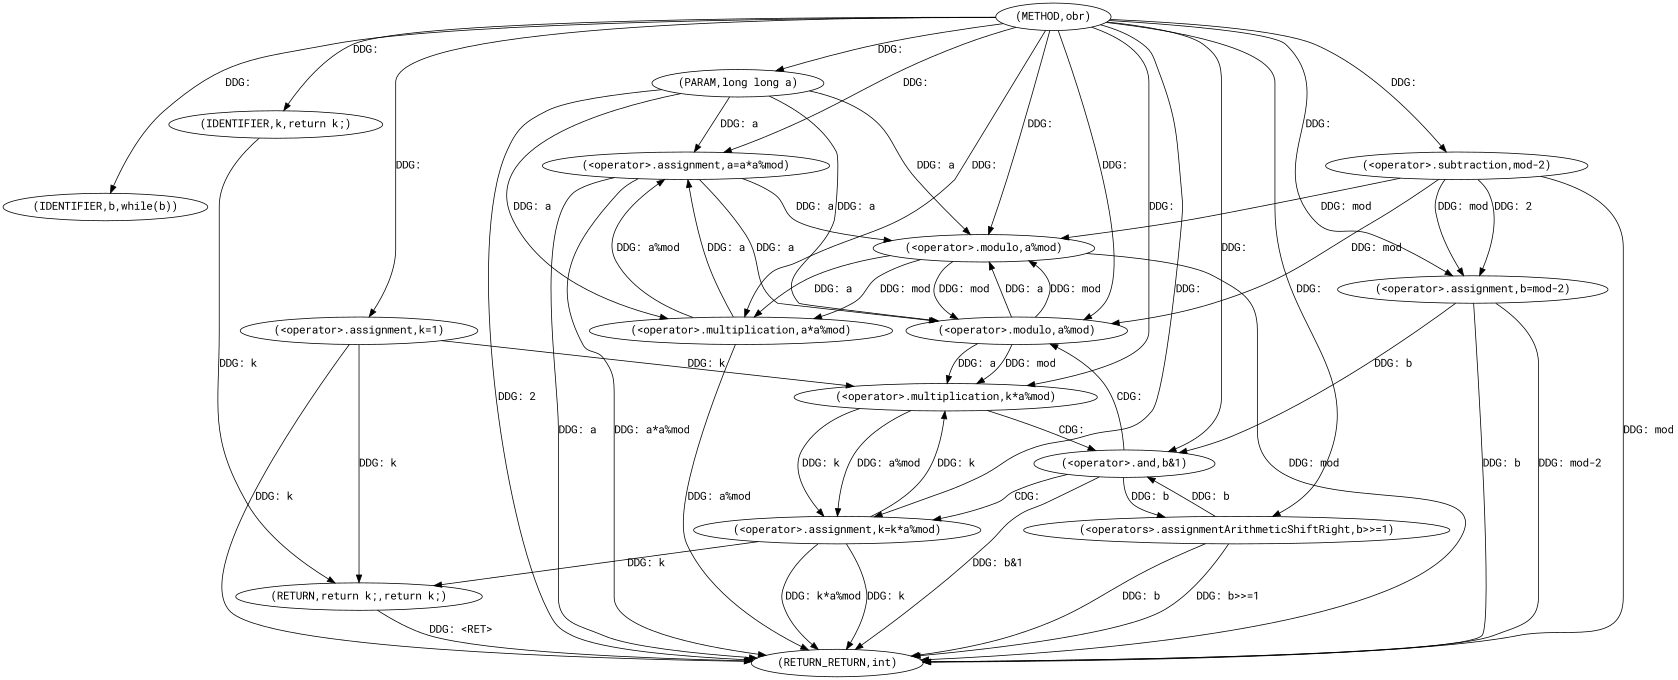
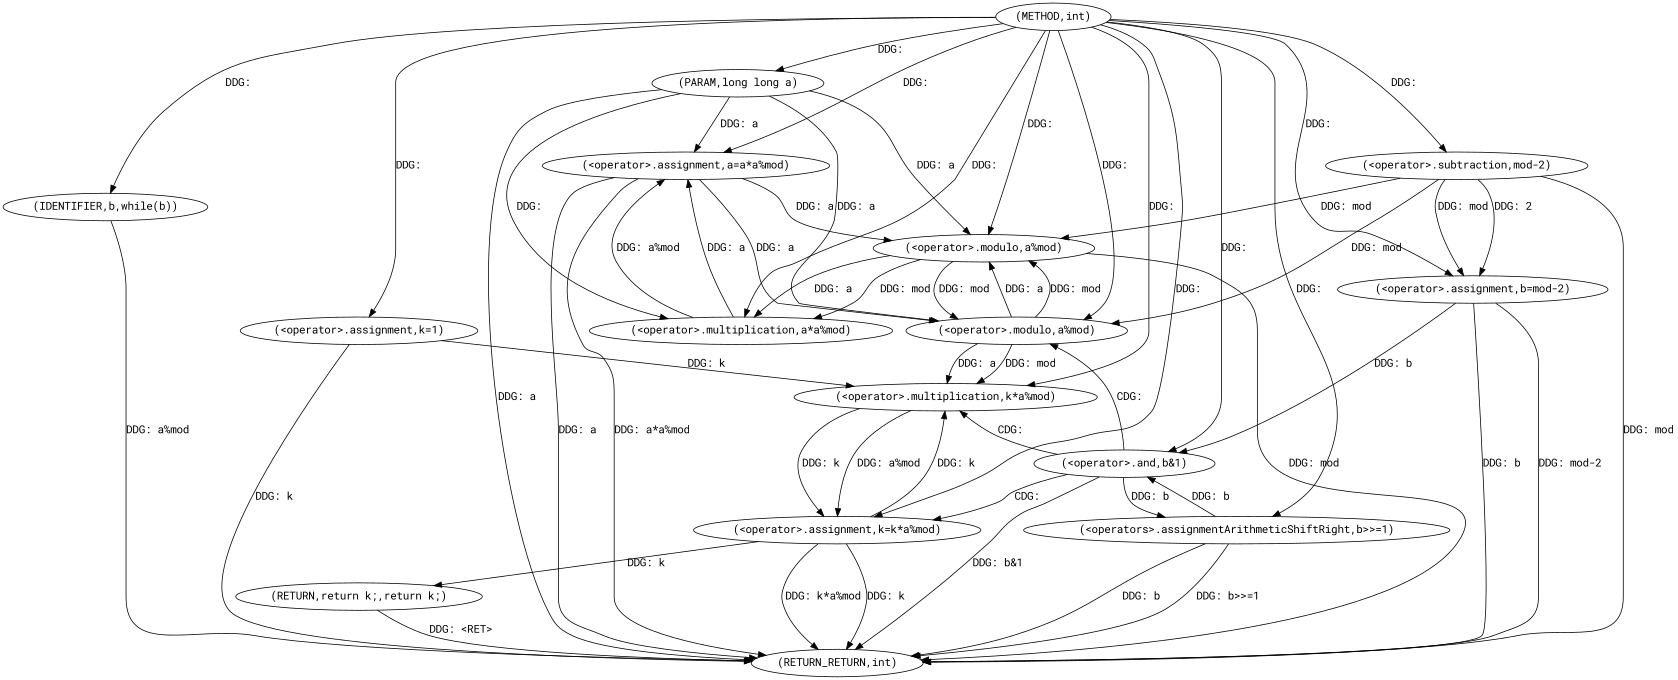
node "(METHOD,obr)": label "(METHOD,obr)" -> "(METHOD,int)"
node "(IDENTIFIER,k,return k;)": removed
edge "(PARAM,long long a)" -> "(<operator>.multiplication,a*a%mod)": label "DDG: a" -> "DDG: "
edge "(PARAM,long long a)" -> "(RETURN_RETURN,int)": label "DDG: 2" -> "DDG: a"
edge "(<operator>.multiplication,k*a%mod)" -> "(<operator>.and,b&1)": reversed
edge "(<operator>.assignment,k=1)" -> "(RETURN,return k;,return k;)": removed, label "DDG: k"
edge "(<operator>.multiplication,a*a%mod)" -> "(RETURN_RETURN,int)": now "(IDENTIFIER,b,while(b))" -> "(RETURN_RETURN,int)"
